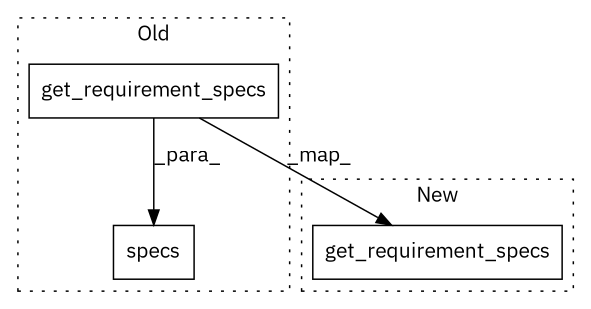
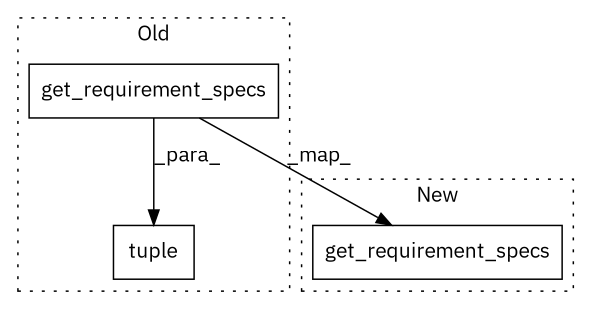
node "specs": label "specs" -> "tuple"
